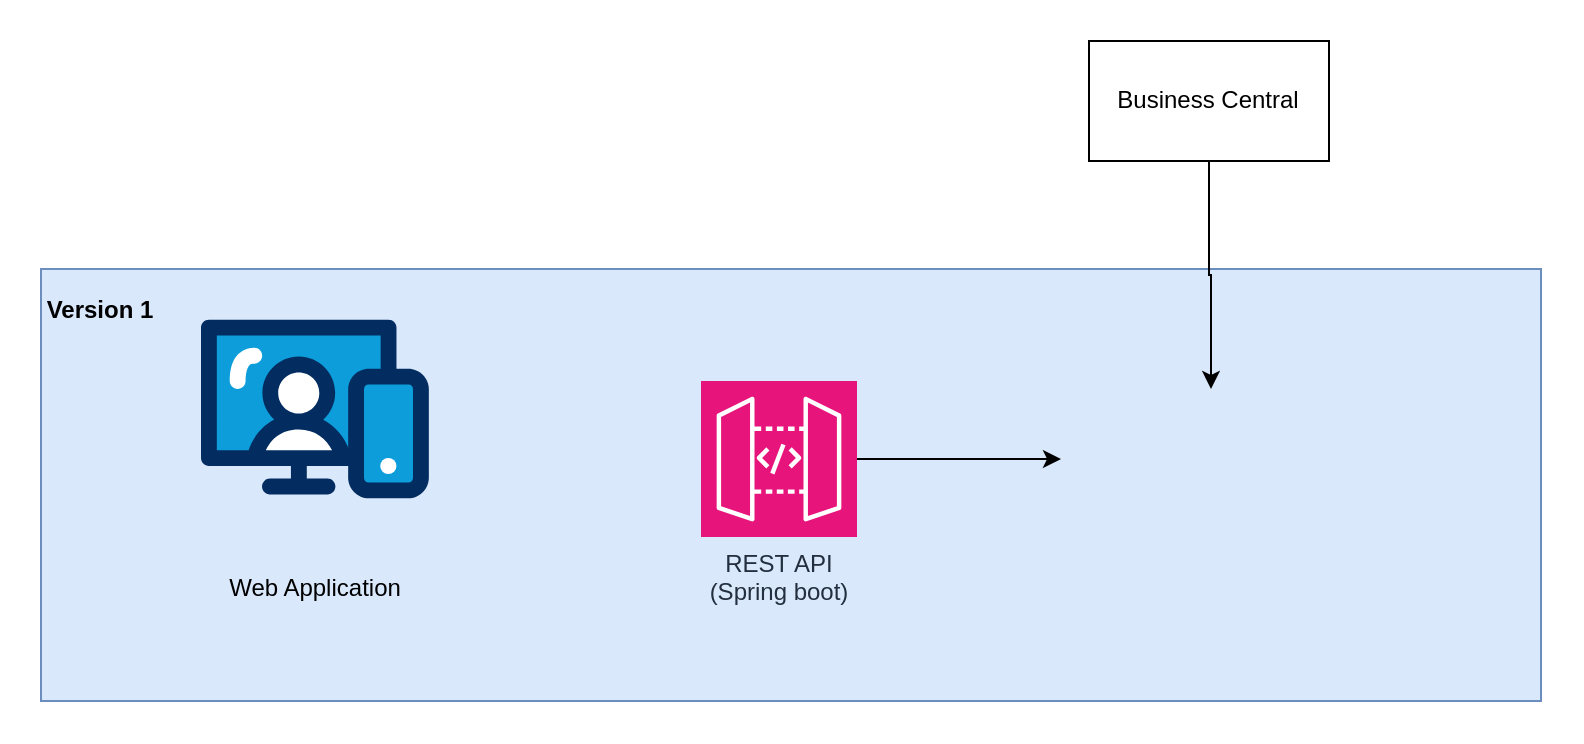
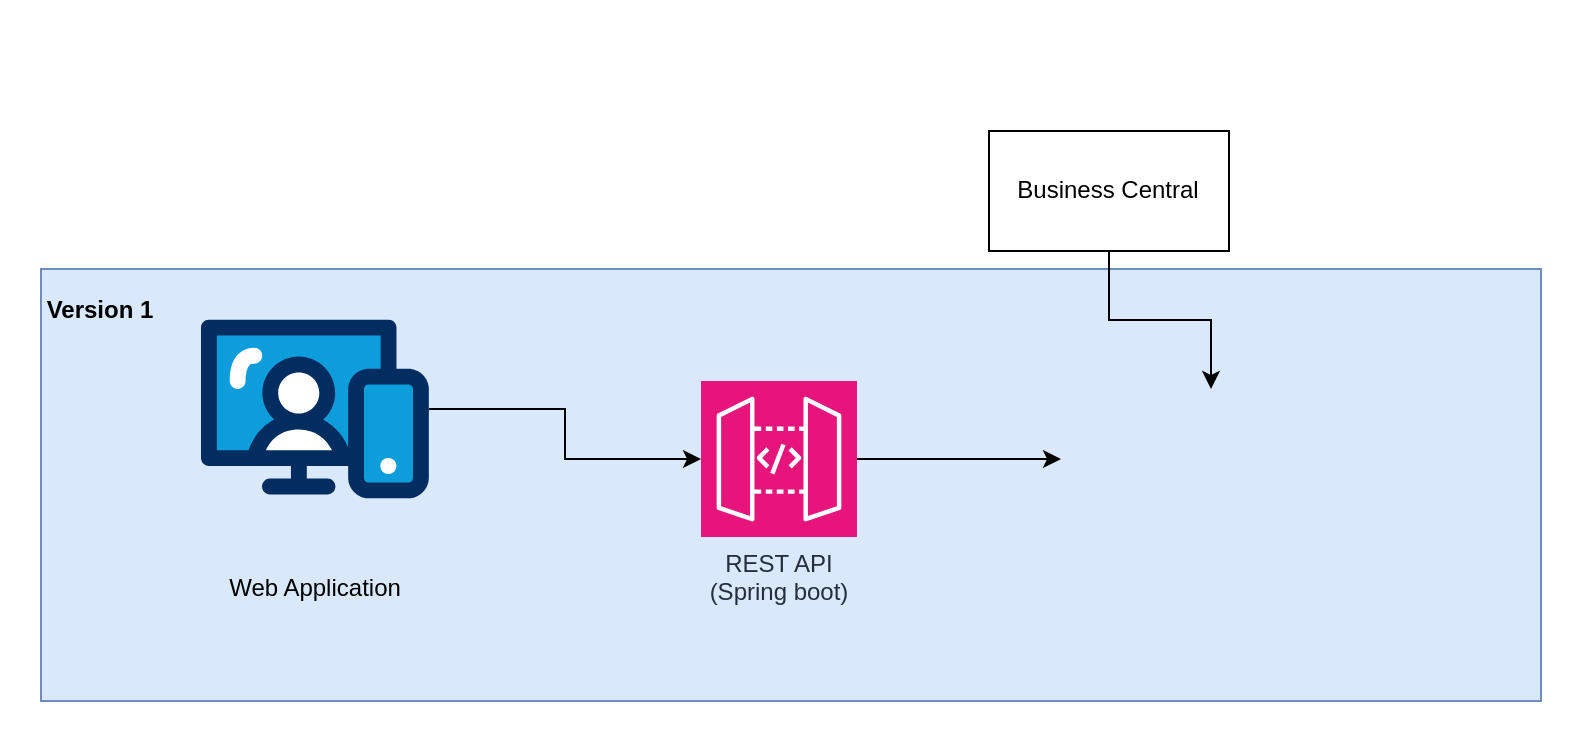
node "Business Central": moved (1209, 101) -> (1109, 191)
edge "Web Application" -> "REST API (Spring boot)": added
